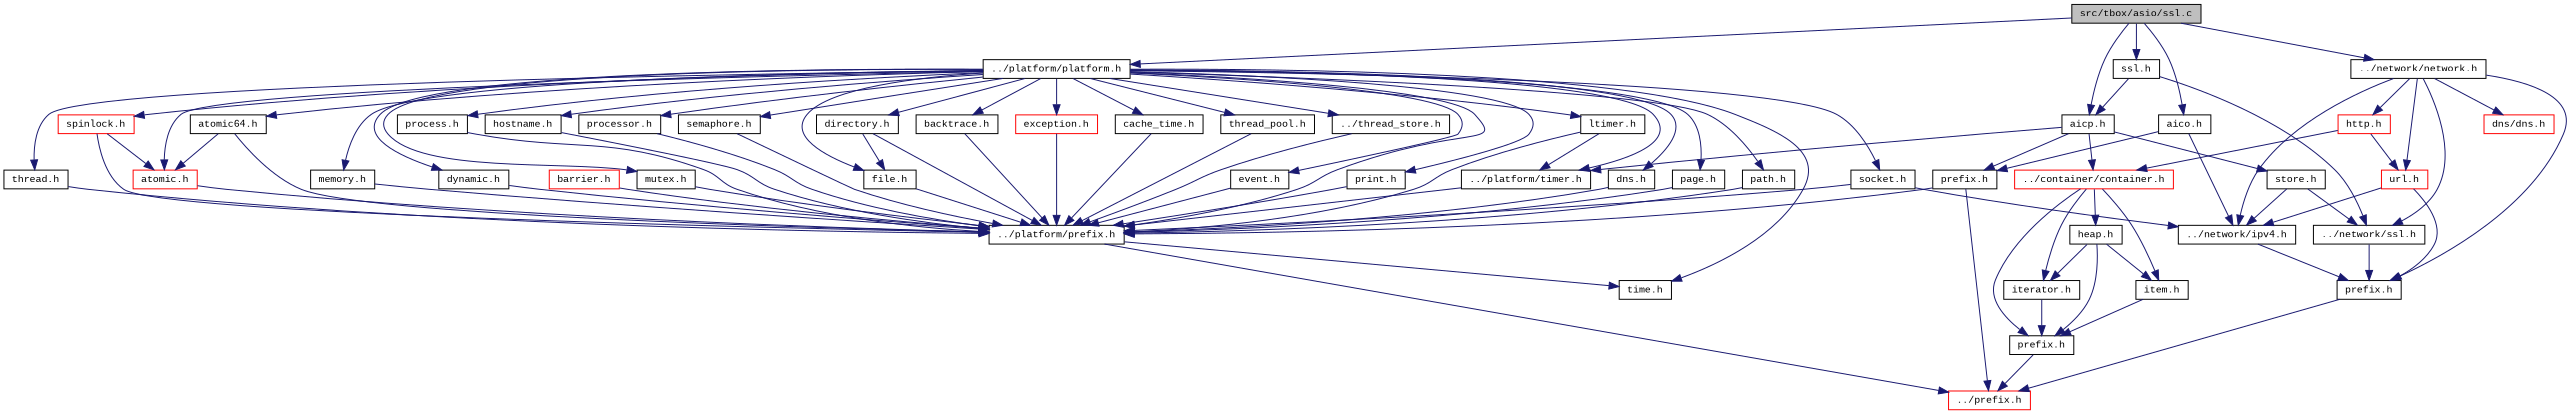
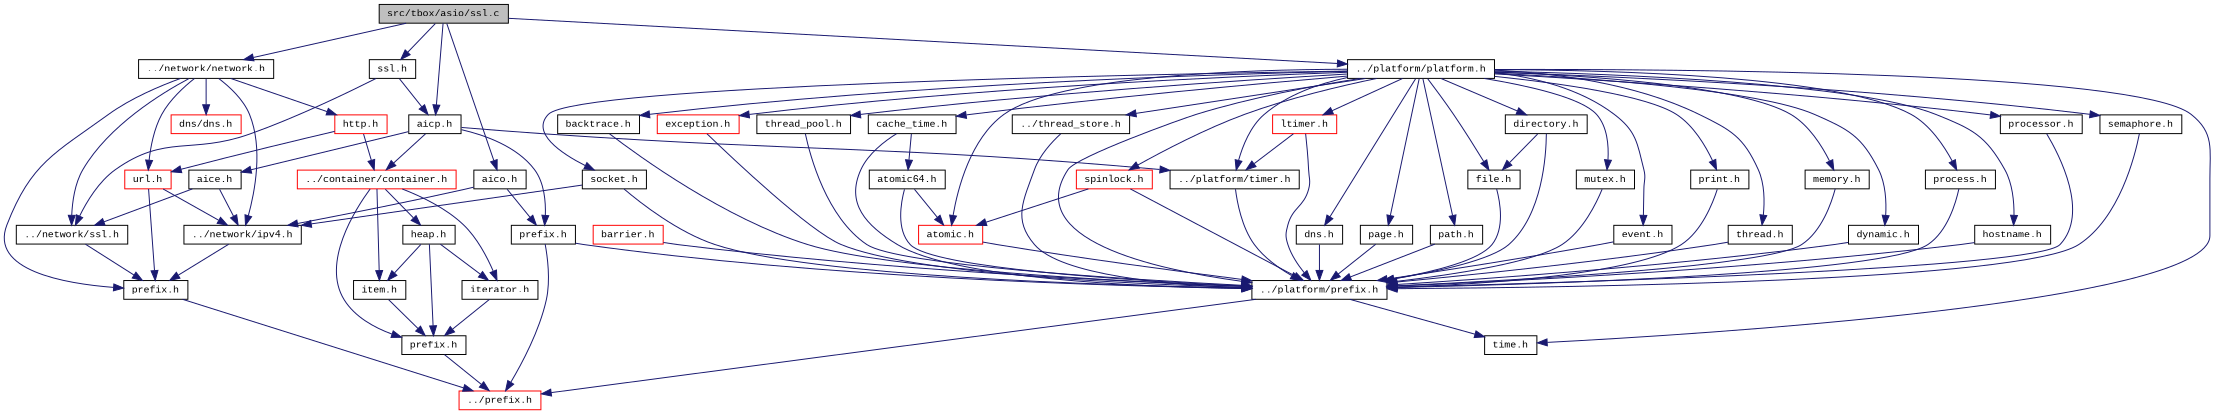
edge "../platform/platform.h" -> "atomic64.h": now "cache_time.h" -> "atomic64.h"
node "ltimer.h": color black -> red
node "store.h": label "store.h" -> "aice.h"
